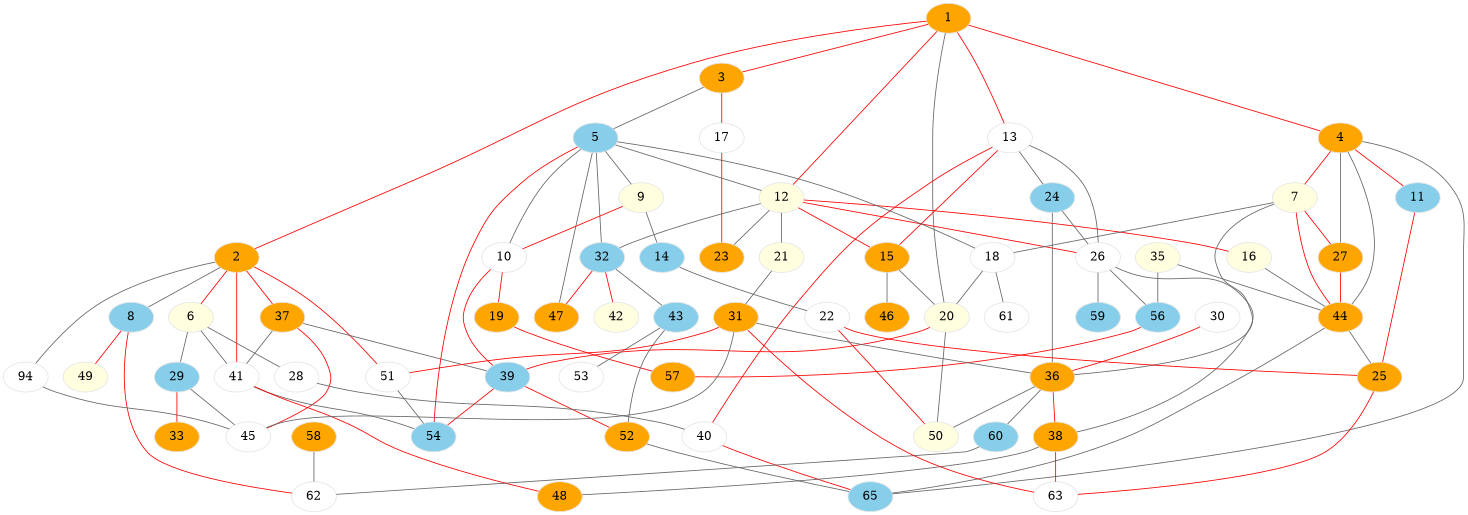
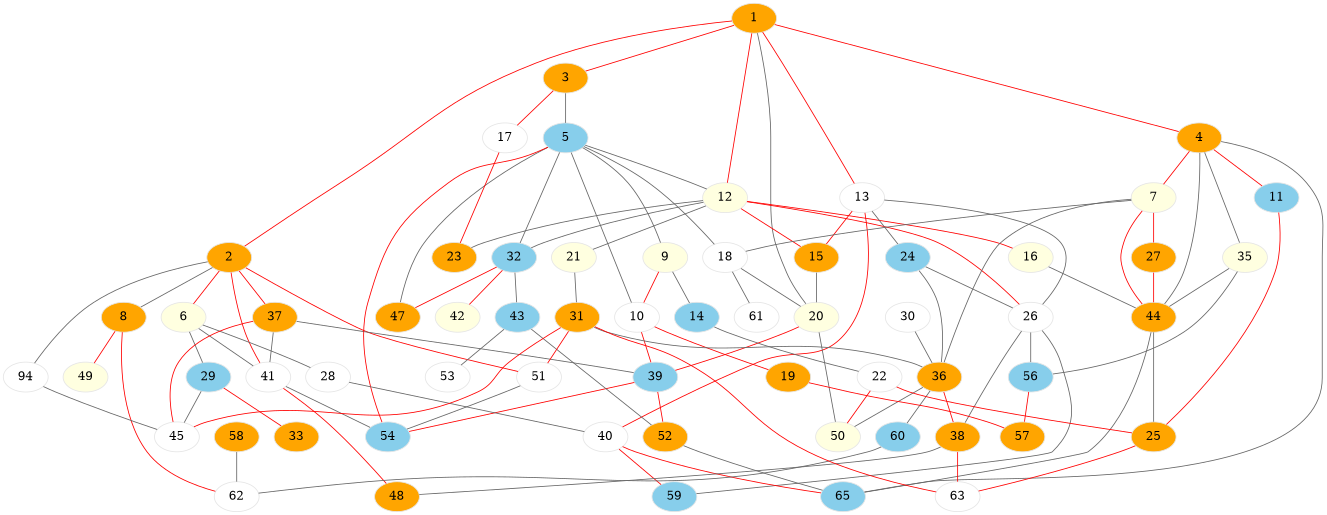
edge "4" -- "27": now "4" -- "35"
node "8": fillcolor skyblue -> orange
node "46": removed
edge "30" -- "36": color red -> gray40
edge "31" -- "45": color gray40 -> red
edge "40" -- "59": added
